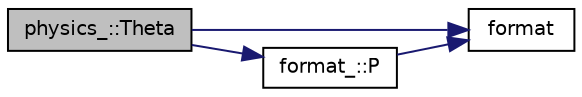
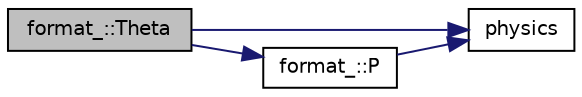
node "physics_::Theta": label "physics_::Theta" -> "format_::Theta"
node "format": label "format" -> "physics"
